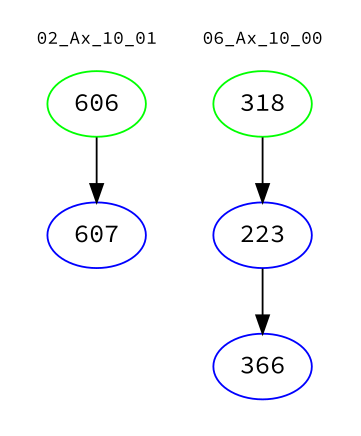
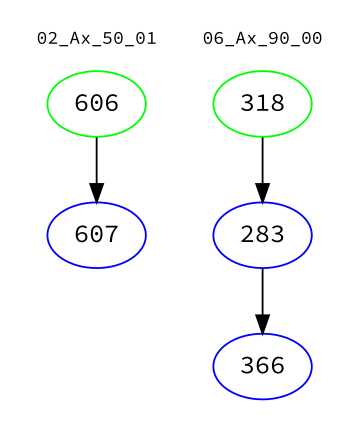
cluster "02_Ax_10_01": label "02_Ax_10_01" -> "02_Ax_50_01"
cluster "06_Ax_10_00": label "06_Ax_10_00" -> "06_Ax_90_00"
node "223": label "223" -> "283"
